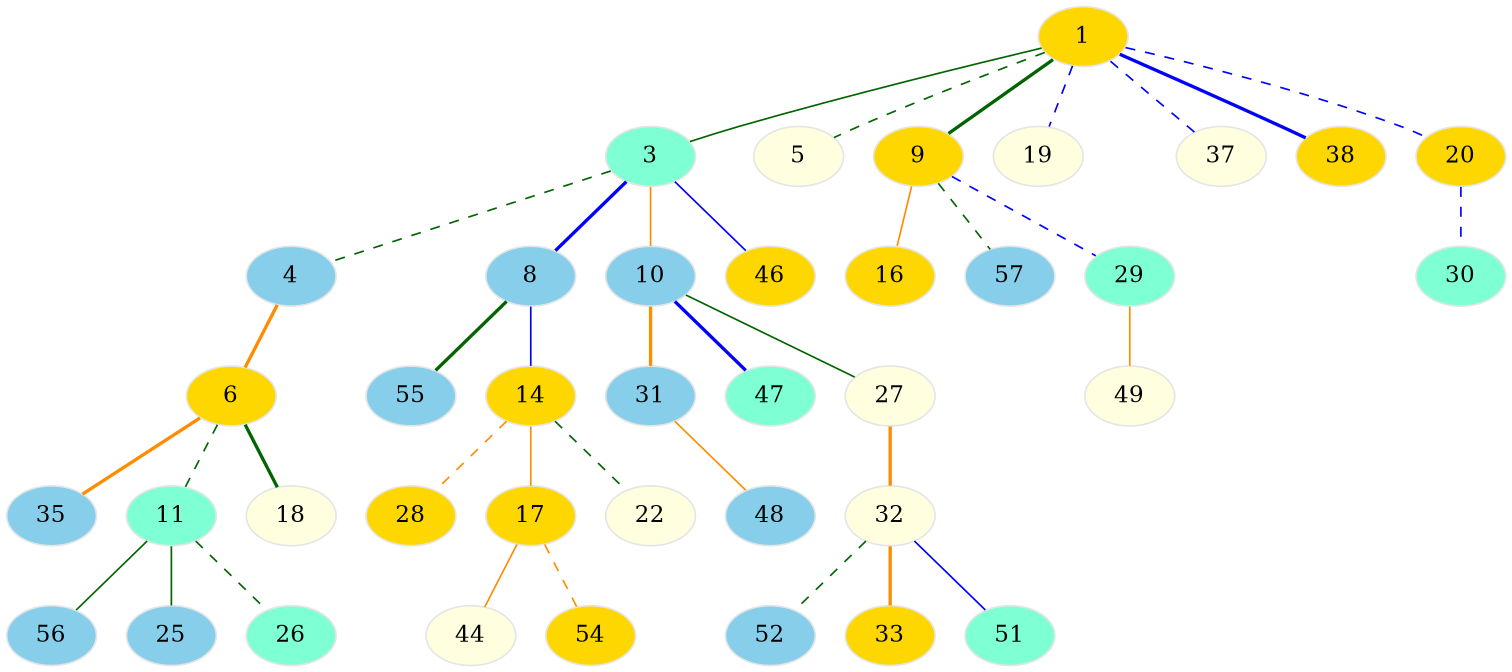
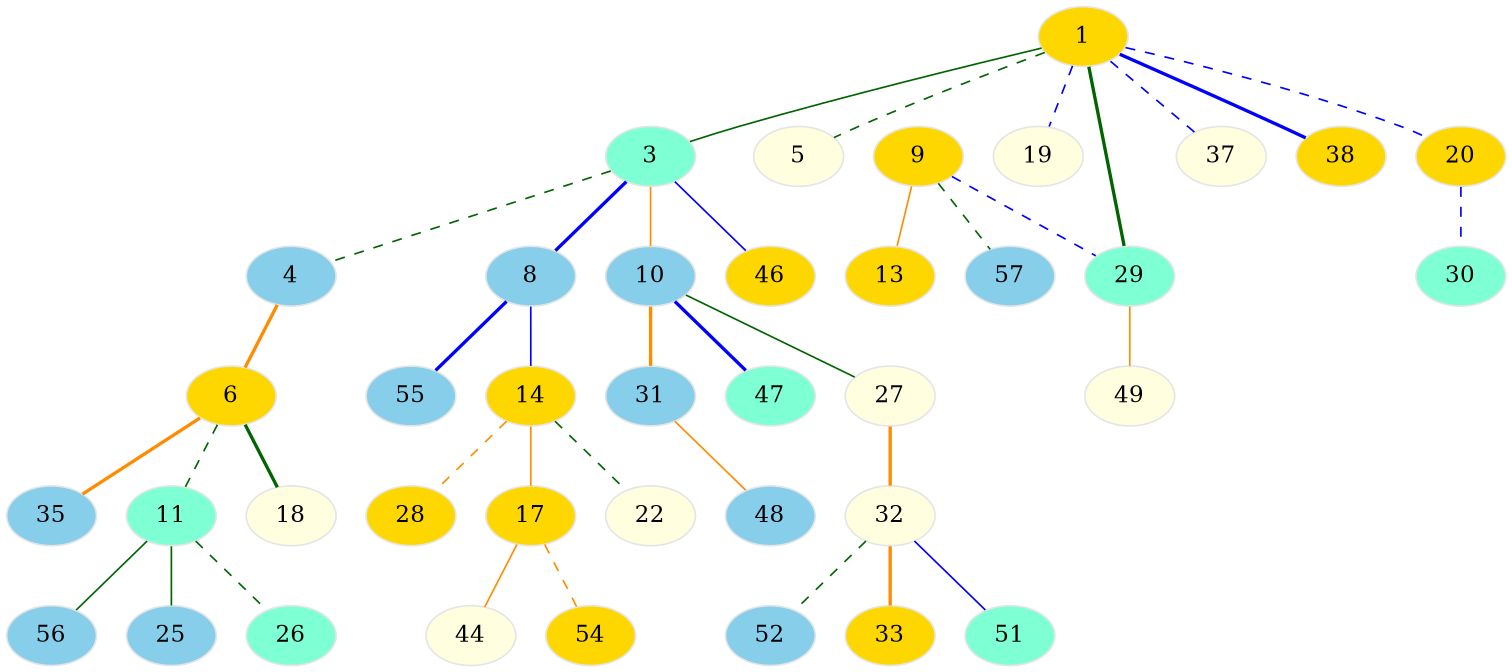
edge "1" -- "9": now "1" -- "29"
node "16": label "16" -> "13"
edge "8" -- "55": color darkgreen -> blue
